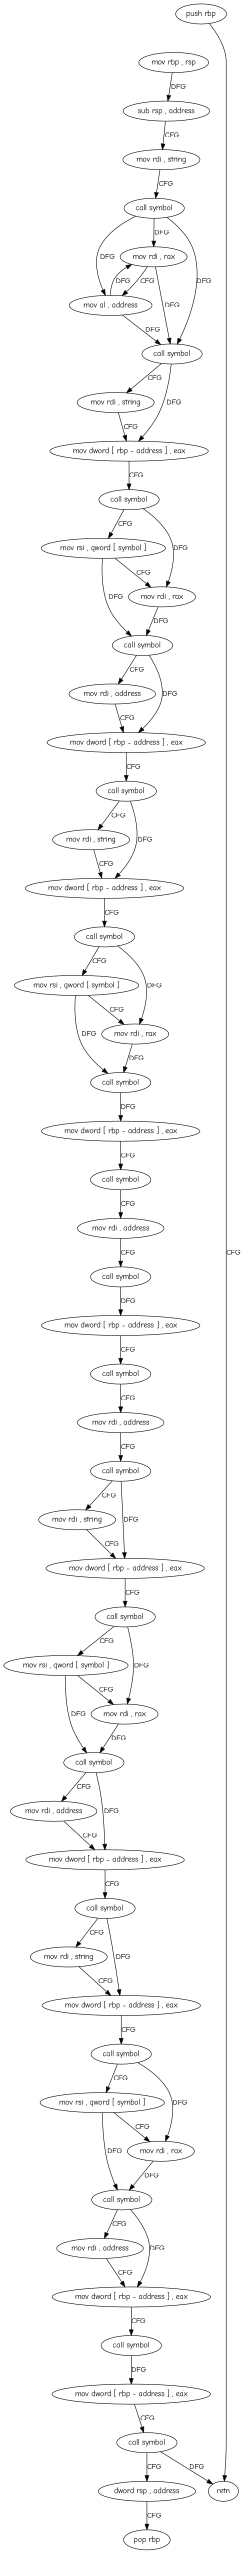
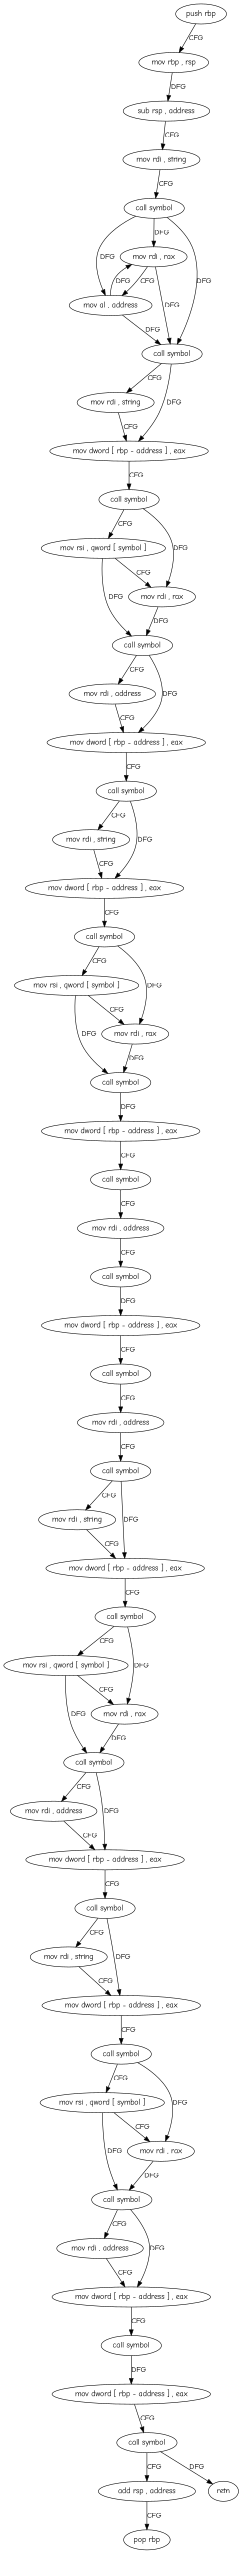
edge "push rbp" -> "retn": now "push rbp" -> "mov rbp , rsp"
node "dword rsp , address": label "dword rsp , address" -> "add rsp , address"
